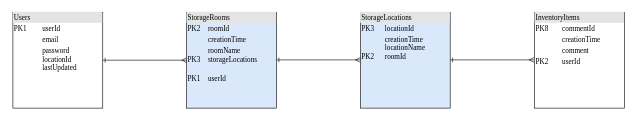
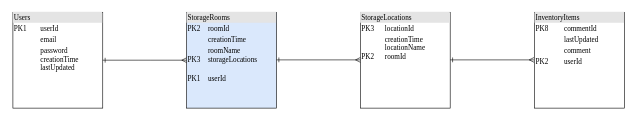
node "InventoryItems PK8 commentId creationTime comment PK2 userId": label "InventoryItems PK8 commentId creationTime comment PK2 userId" -> "InventoryItems PK8 commentId lastUpdated comment PK2 userId"
node "Users PK1 userId email password locationId lastUpdated": label "Users PK1 userId email password locationId lastUpdated" -> "Users PK1 userId email password creationTime lastUpdated"
node "StorageLocations PK3 locationId PK2 creationTime locationName roomId": fillcolor #dae8fc -> #ffffff
